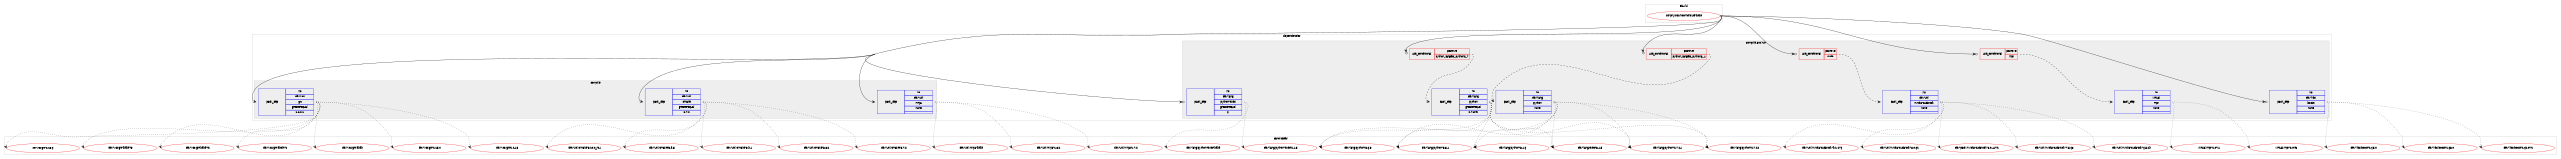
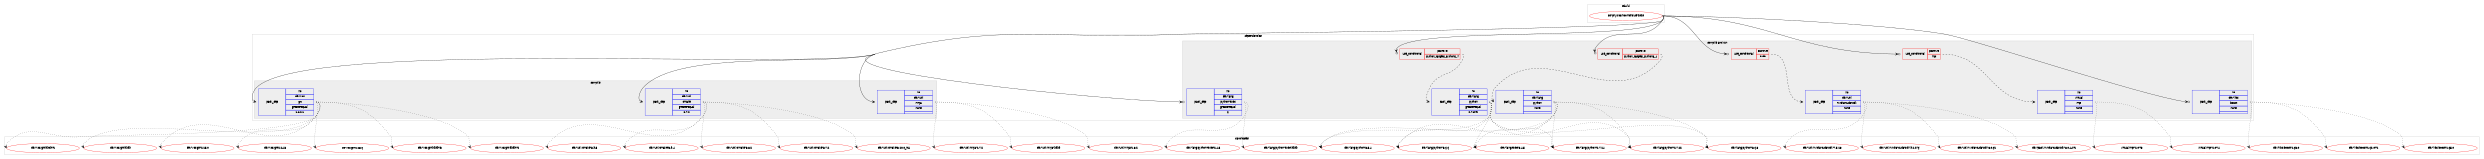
node "dev-lang/python-3.4.6": label "dev-lang/python-3.4.6" -> "dev-lang/python-3.6.6"
node "dev-util/nvidia-cuda-sdk-7.5.68": label "dev-util/nvidia-cuda-sdk-7.5.68" -> "dev-util/nvidia-cuda-sdk-7.5.18"
node "dev-util/nvidia-cuda-sdk-6.5.19": removed
